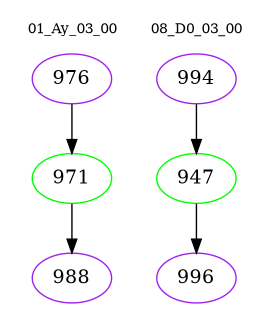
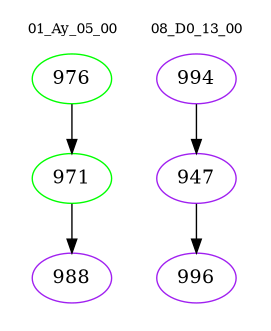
cluster "01_Ay_03_00": label "01_Ay_03_00" -> "01_Ay_05_00"
cluster "08_D0_03_00": label "08_D0_03_00" -> "08_D0_13_00"
node "976": color purple -> green
node "947": color green -> purple
